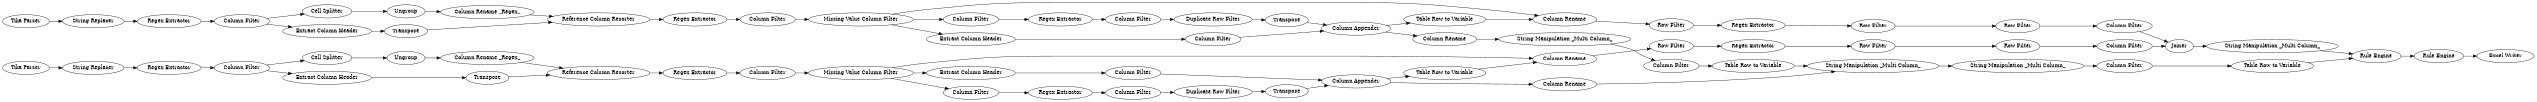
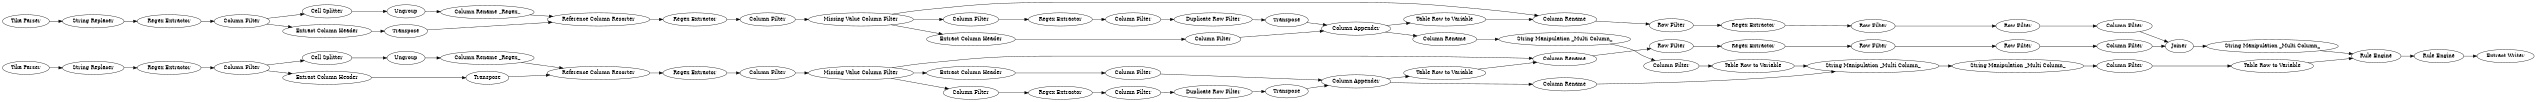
node "Excel Writer": label "Excel Writer" -> "Extract Writer"
